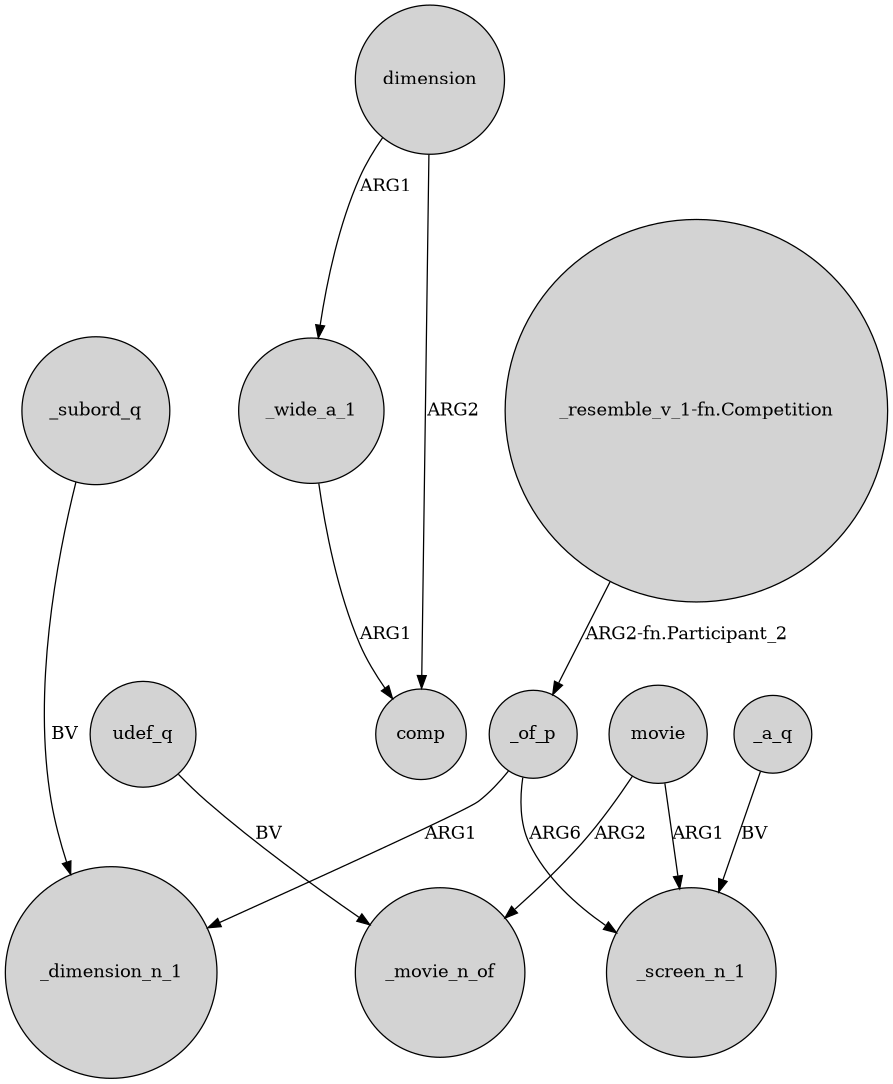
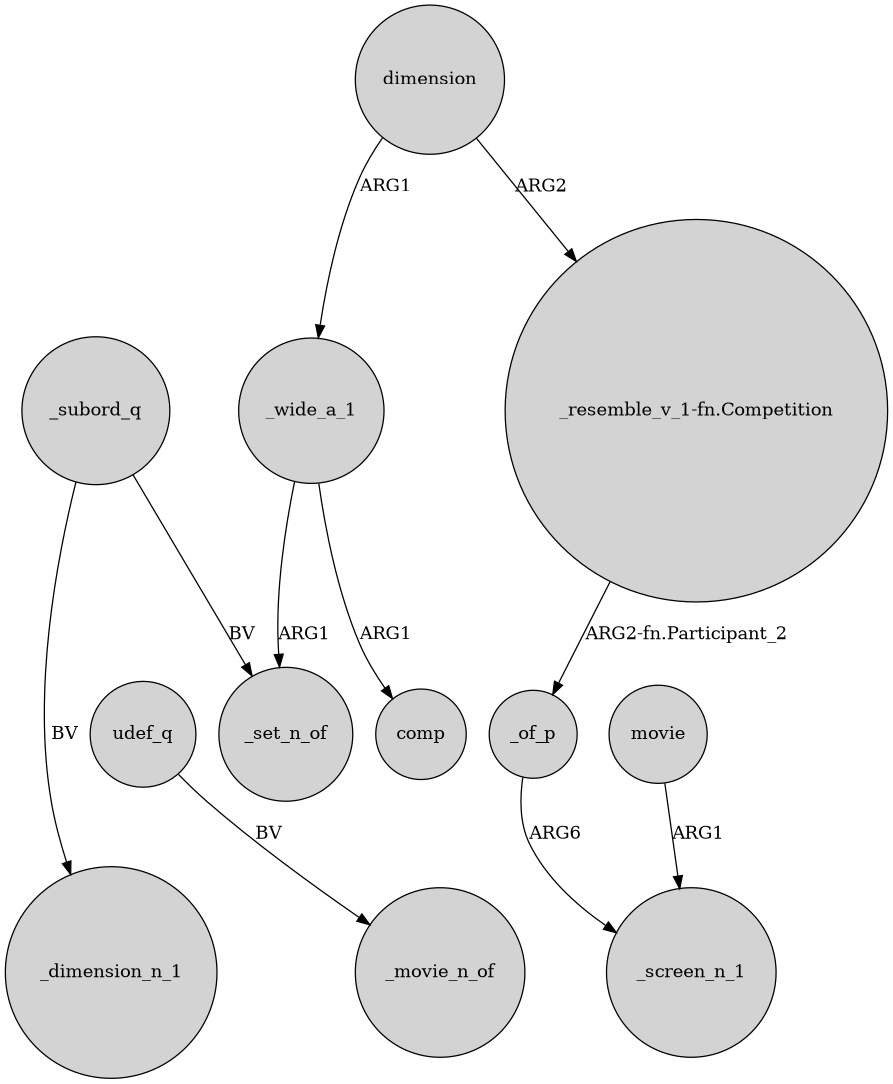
edge "dimension" -> "comp": now "dimension" -> "_resemble_v_1-fn.Competition"
node "_set_n_of": added
node "_a_q": removed
edge "movie" -> "_movie_n_of": removed, label "ARG2"
edge "_of_p" -> "_dimension_n_1": removed, label "ARG1"
